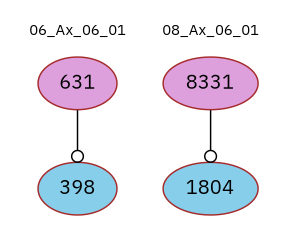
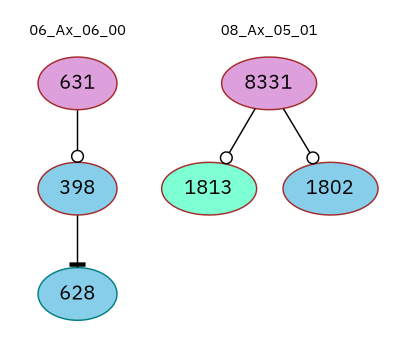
cluster "06_Ax_06_01": label "06_Ax_06_01" -> "06_Ax_06_00"
cluster "08_Ax_06_01": label "08_Ax_06_01" -> "08_Ax_05_01"
node "1813": added
node "1804": label "1804" -> "1802"
node "628": added
